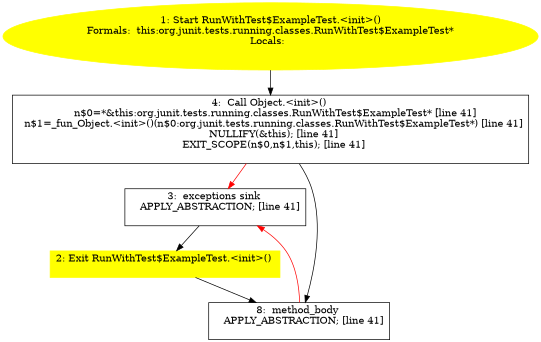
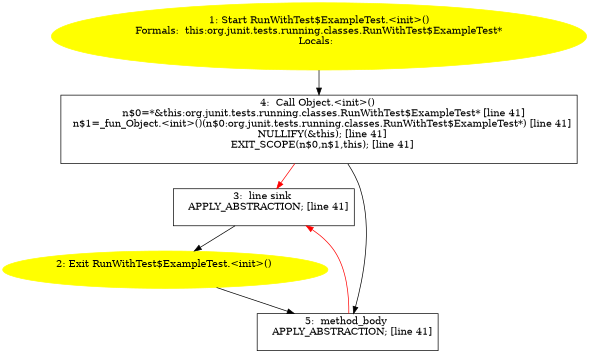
node "3:  exceptions sink APPLY_ABSTRACTION; [line 41]": label "3:  exceptions sink APPLY_ABSTRACTION; [line 41]" -> "3:  line sink APPLY_ABSTRACTION; [line 41]"
node "2: Exit RunWithTest$ExampleTest.<init>()": shape box -> ellipse
node "8:  method_body APPLY_ABSTRACTION; [line 41]": label "8:  method_body APPLY_ABSTRACTION; [line 41]" -> "5:  method_body APPLY_ABSTRACTION; [line 41]"
